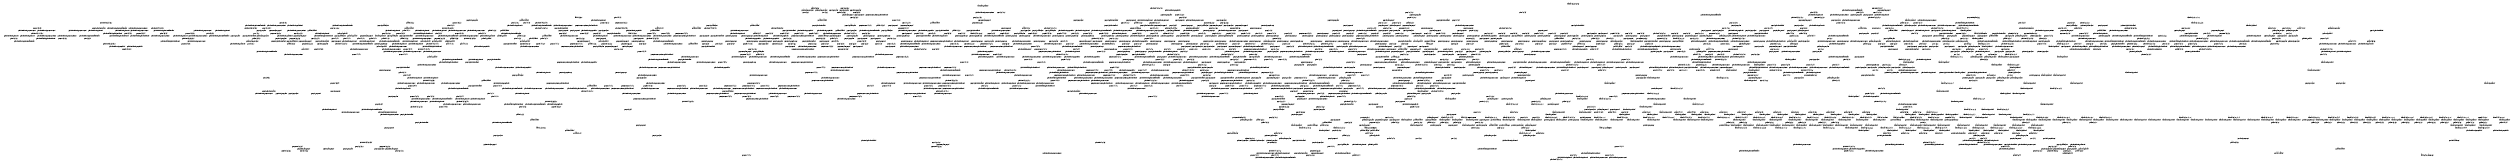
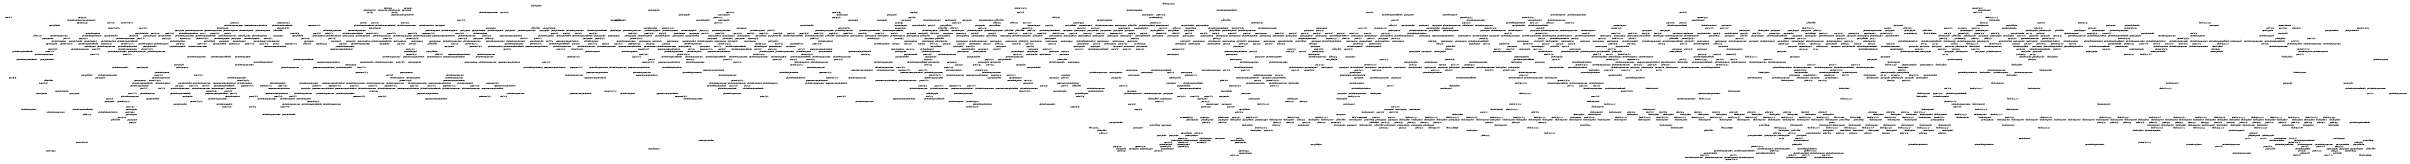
edge "locations_ast(4521,4221,6,84,6,93)" -- "py_locations(4521,4300)": label "(locations_ast.id,py_locations.id)" -> "(py_exprs.id,py_strs.parent)"
edge "py_scope_flow(4454,4239,1)" -- "py_expr_lists(4352,4349,3)": now "py_exprs(4349,4,4273,4)" -- "py_expr_lists(4352,4349,3)"
